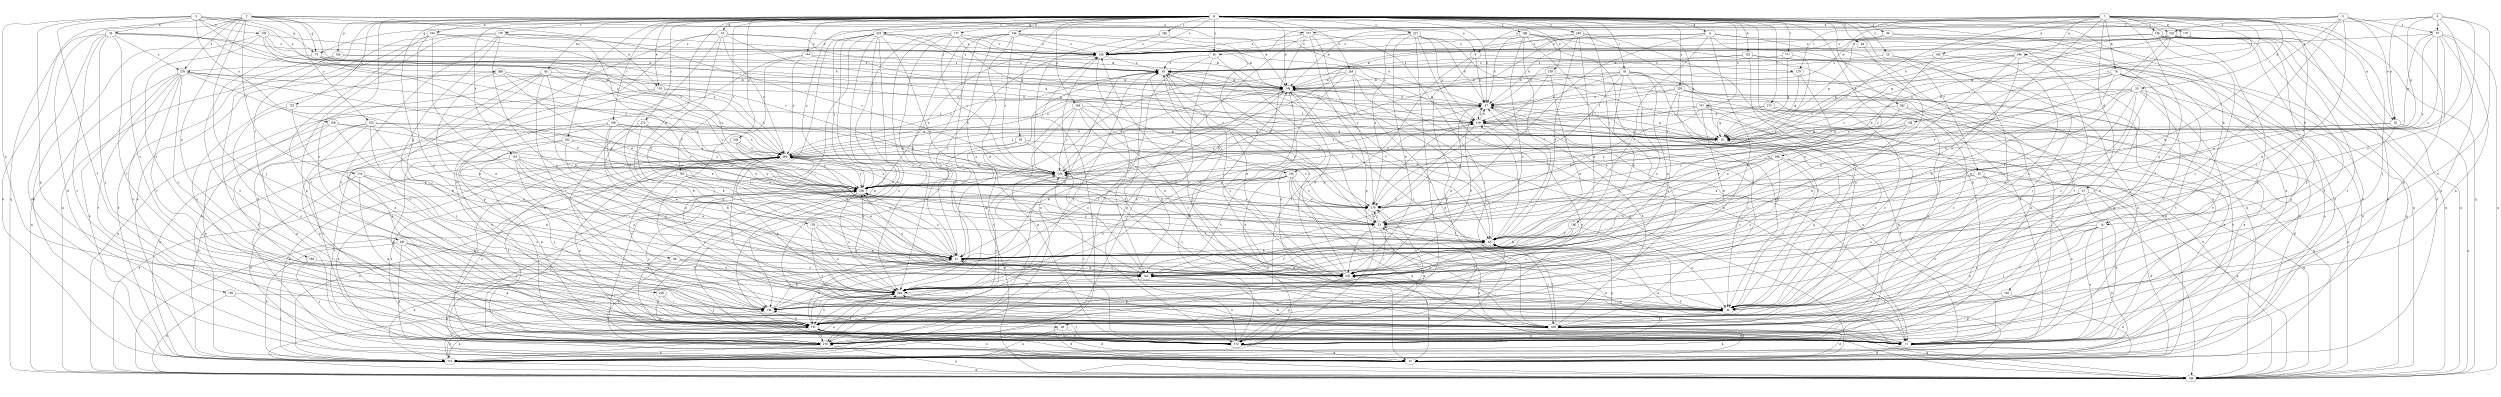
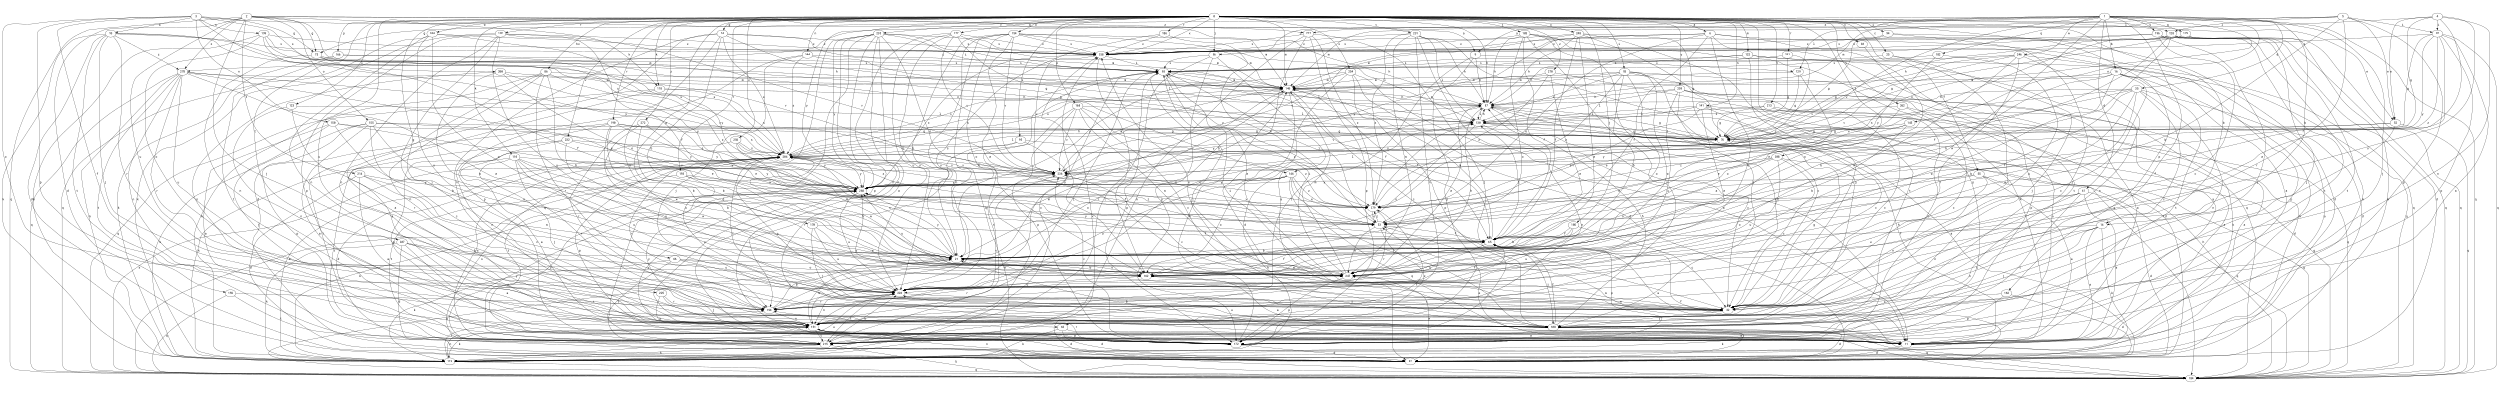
edge "87" -> "11": now "87" -> "42"
edge "5" -> "247": removed, label "w"
node "158": removed
